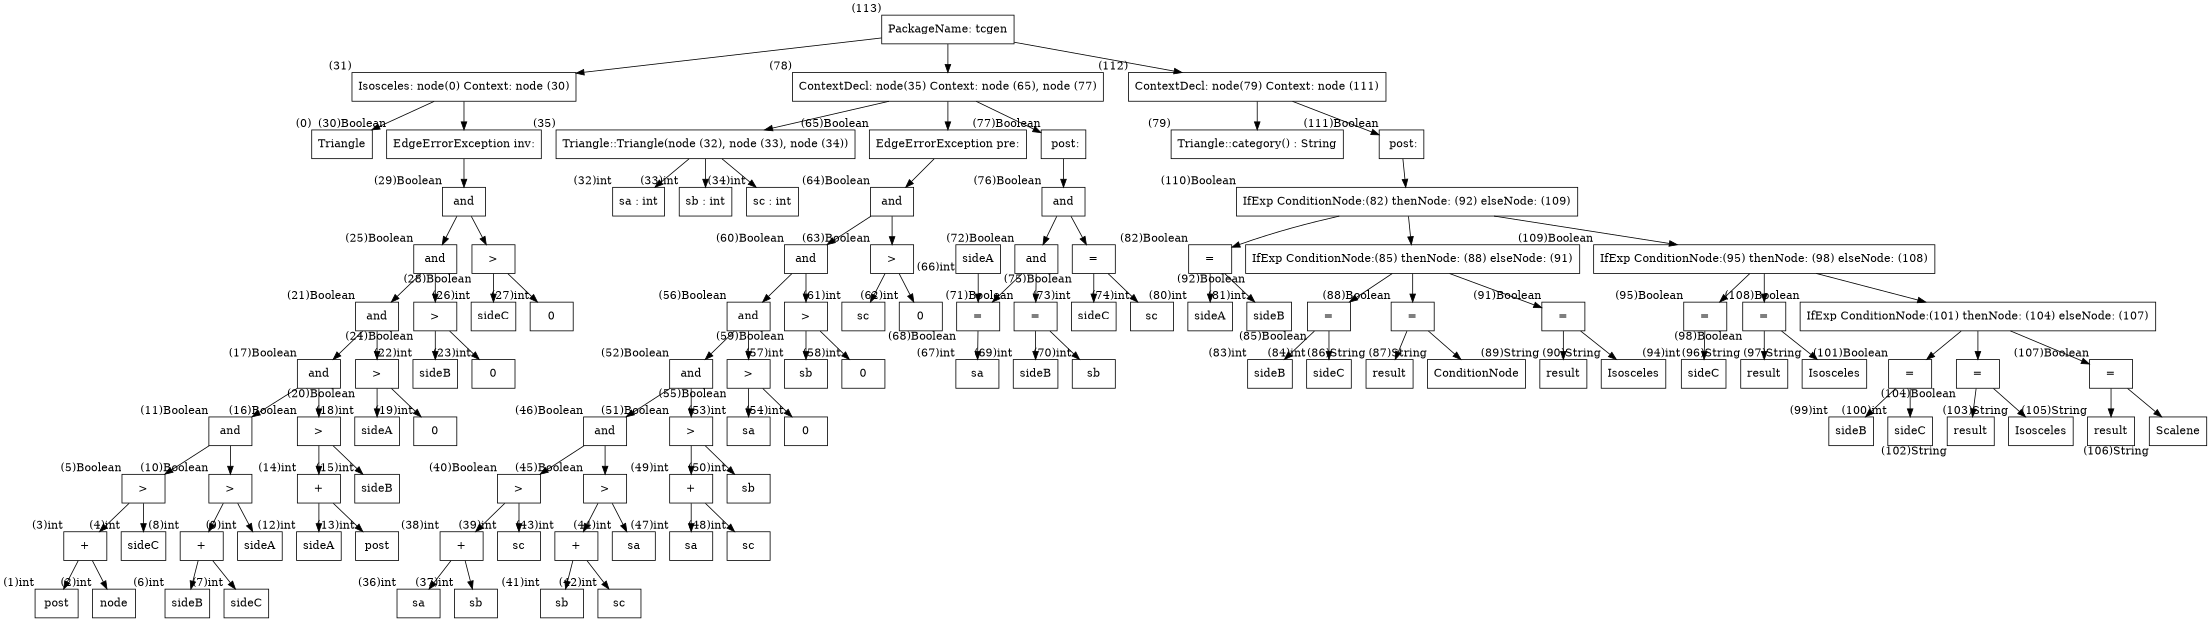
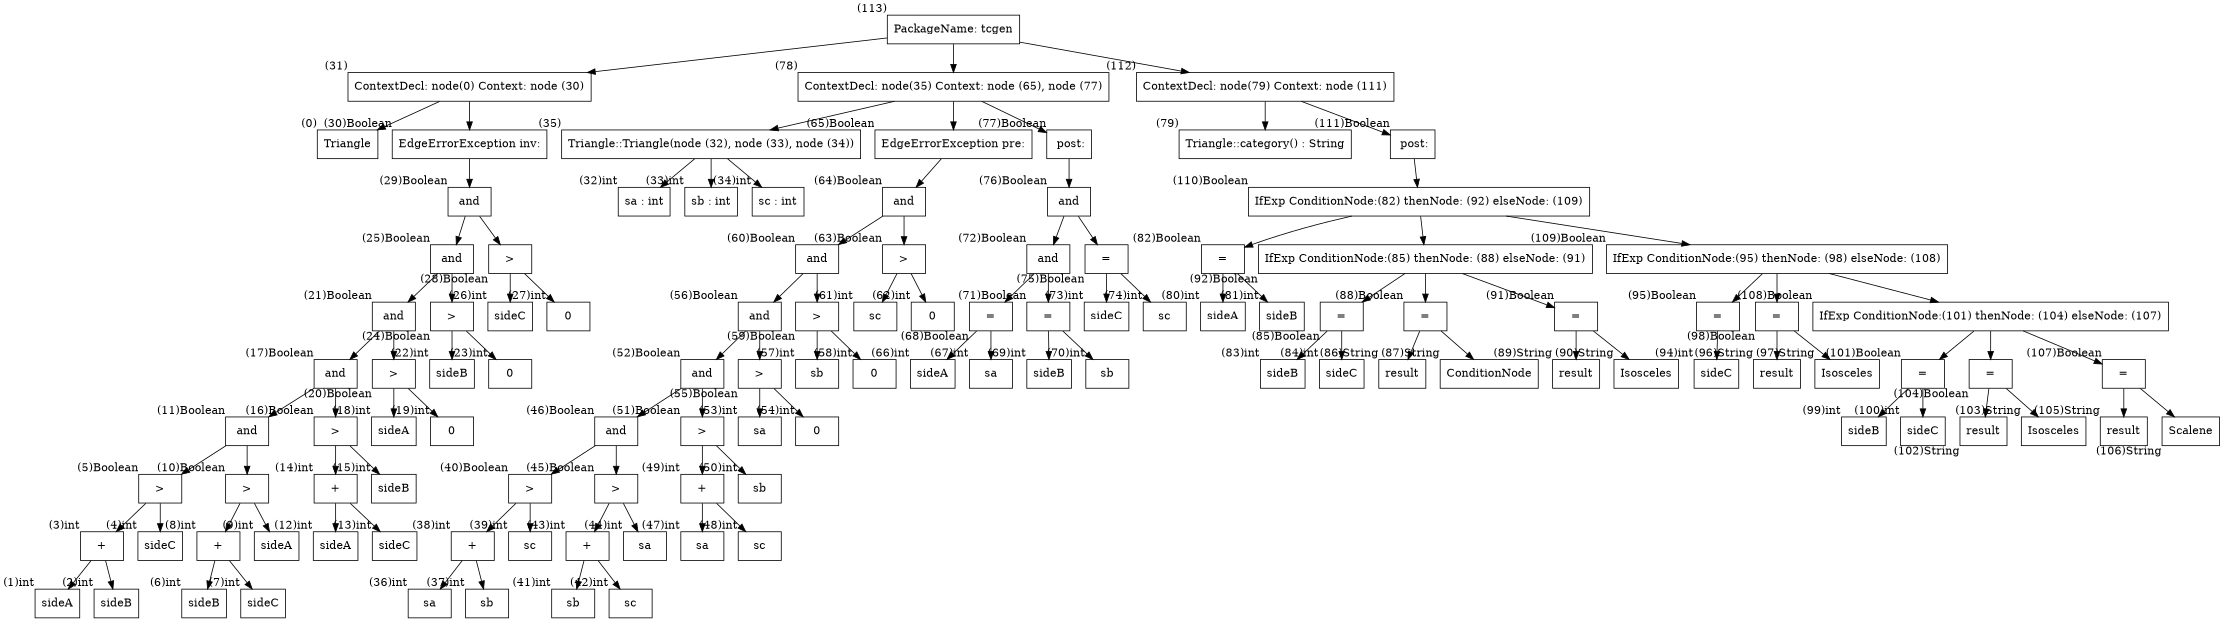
node "Isosceles: node(0) Context: node (30) (31)": label "Isosceles: node(0) Context: node (30) (31)" -> "ContextDecl: node(0) Context: node (30) (31)"
edge "sideA (66)int" -> "= (68)Boolean": reversed
node "post (13)int": label "post (13)int" -> "sideC (13)int"
node "post (1)int": label "post (1)int" -> "sideA (1)int"
node "node (2)int": label "node (2)int" -> "sideB (2)int"
